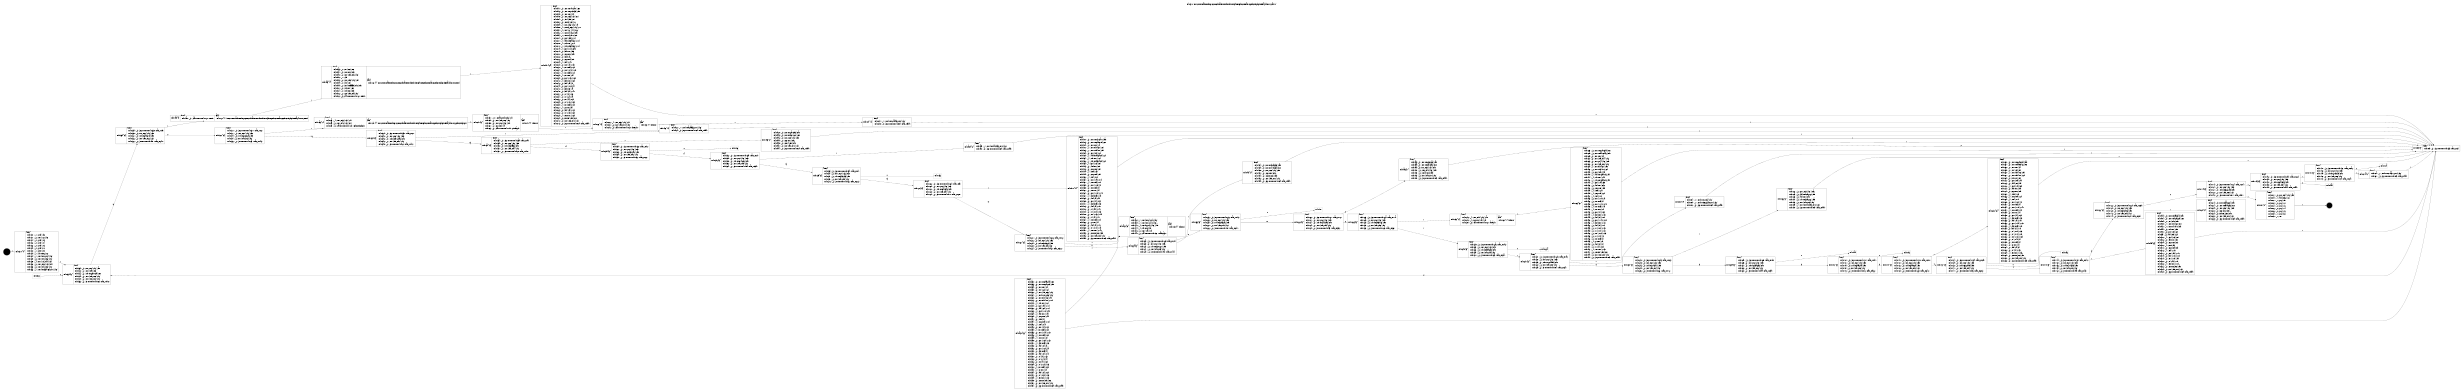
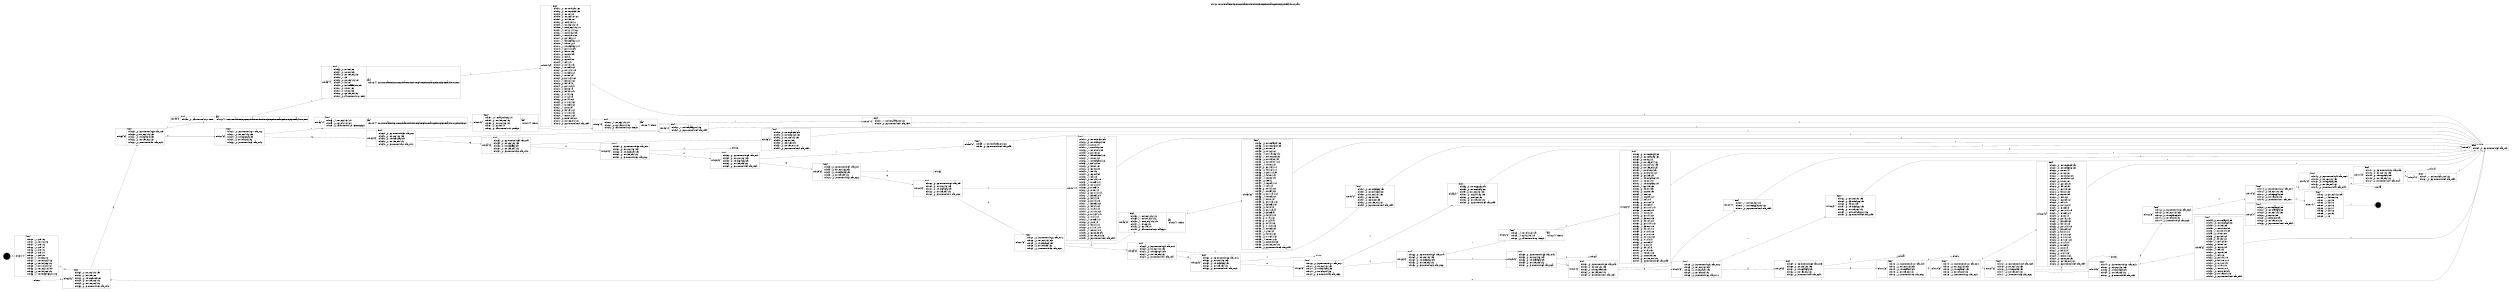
edge "0x401a50 [153]" -> "0x401a32 [30]": reversed
